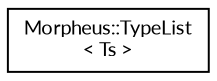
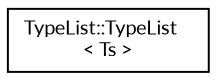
node "Morpheus::TypeList < Ts >": label "Morpheus::TypeList < Ts >" -> "TypeList::TypeList < Ts >"
